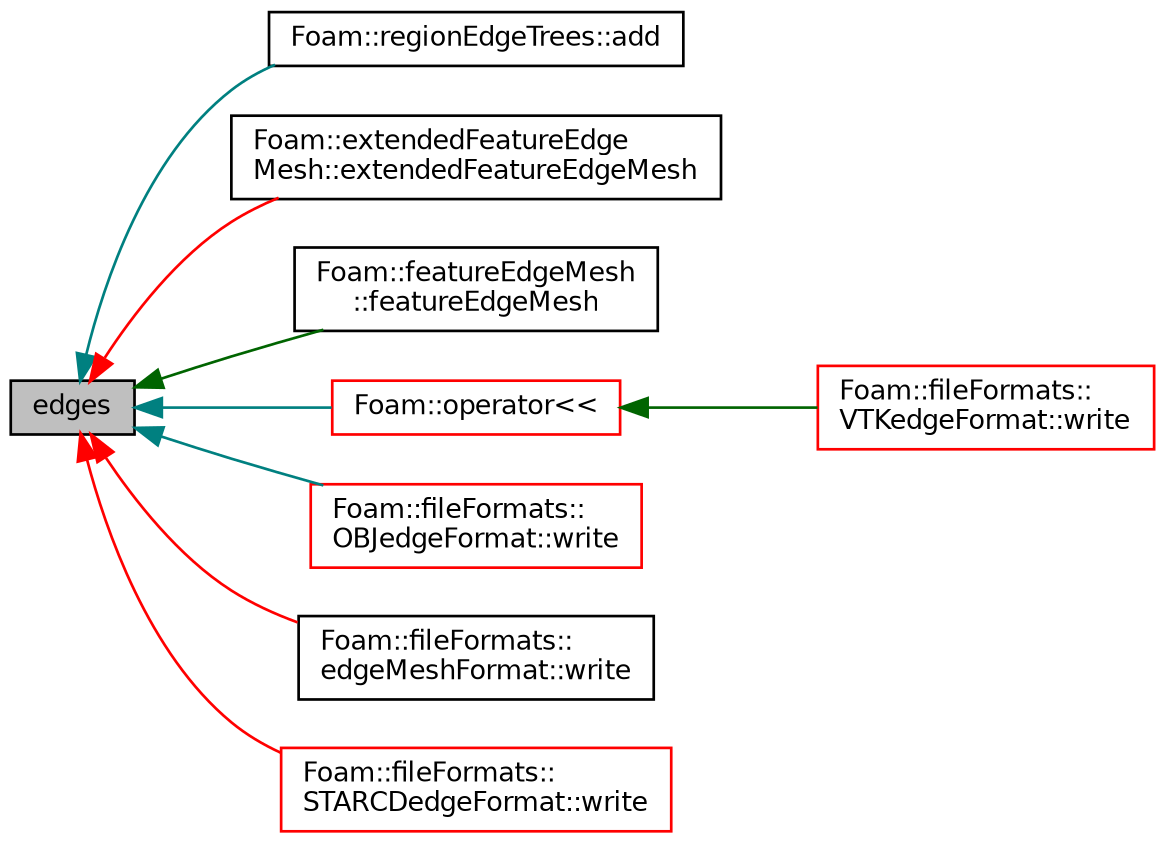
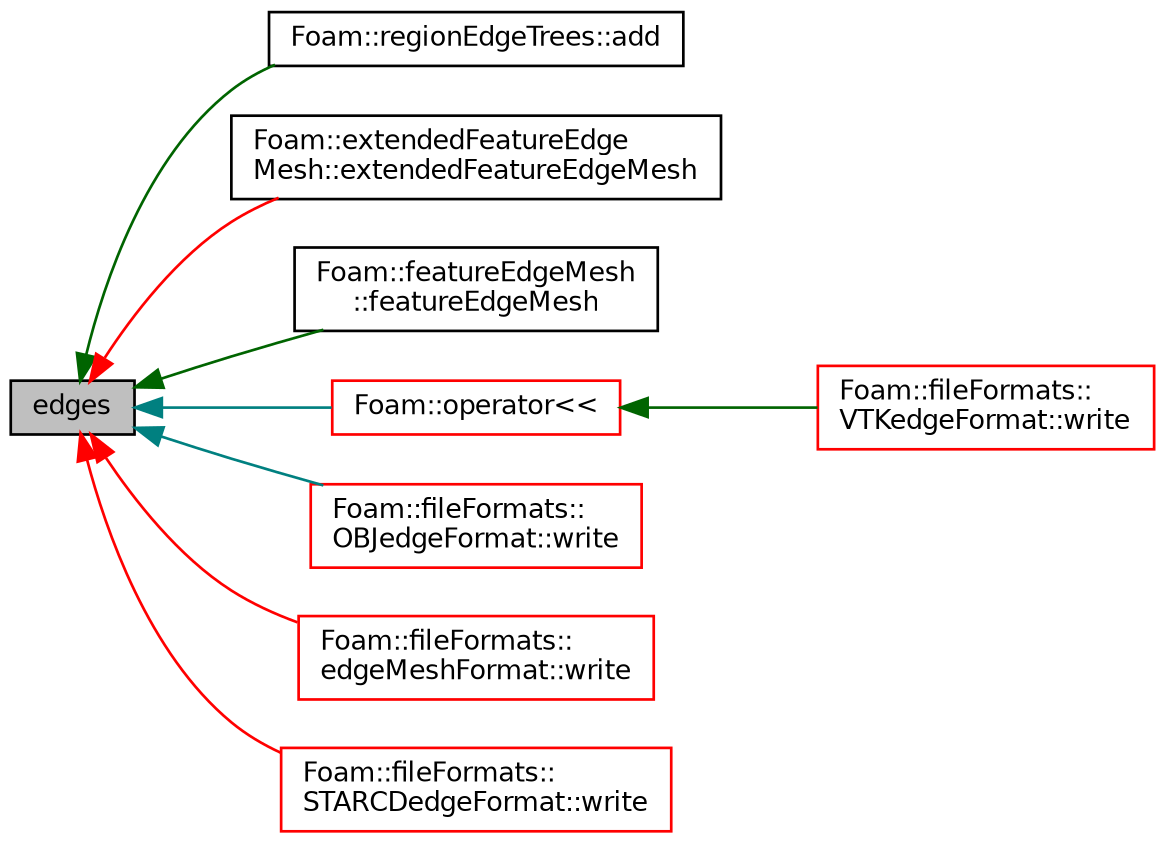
edge "Foam::regionEdgeTrees::add" -> "edges": color teal -> darkgreen
node "Foam::fileFormats:: edgeMeshFormat::write": color black -> red
